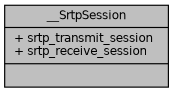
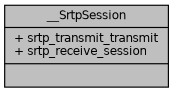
node "__SrtpSession": text "+ srtp_transmit_session" -> "+ srtp_transmit_transmit"
